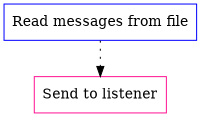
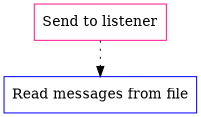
edge "Read messages from file" -> "Send to listener": reversed
